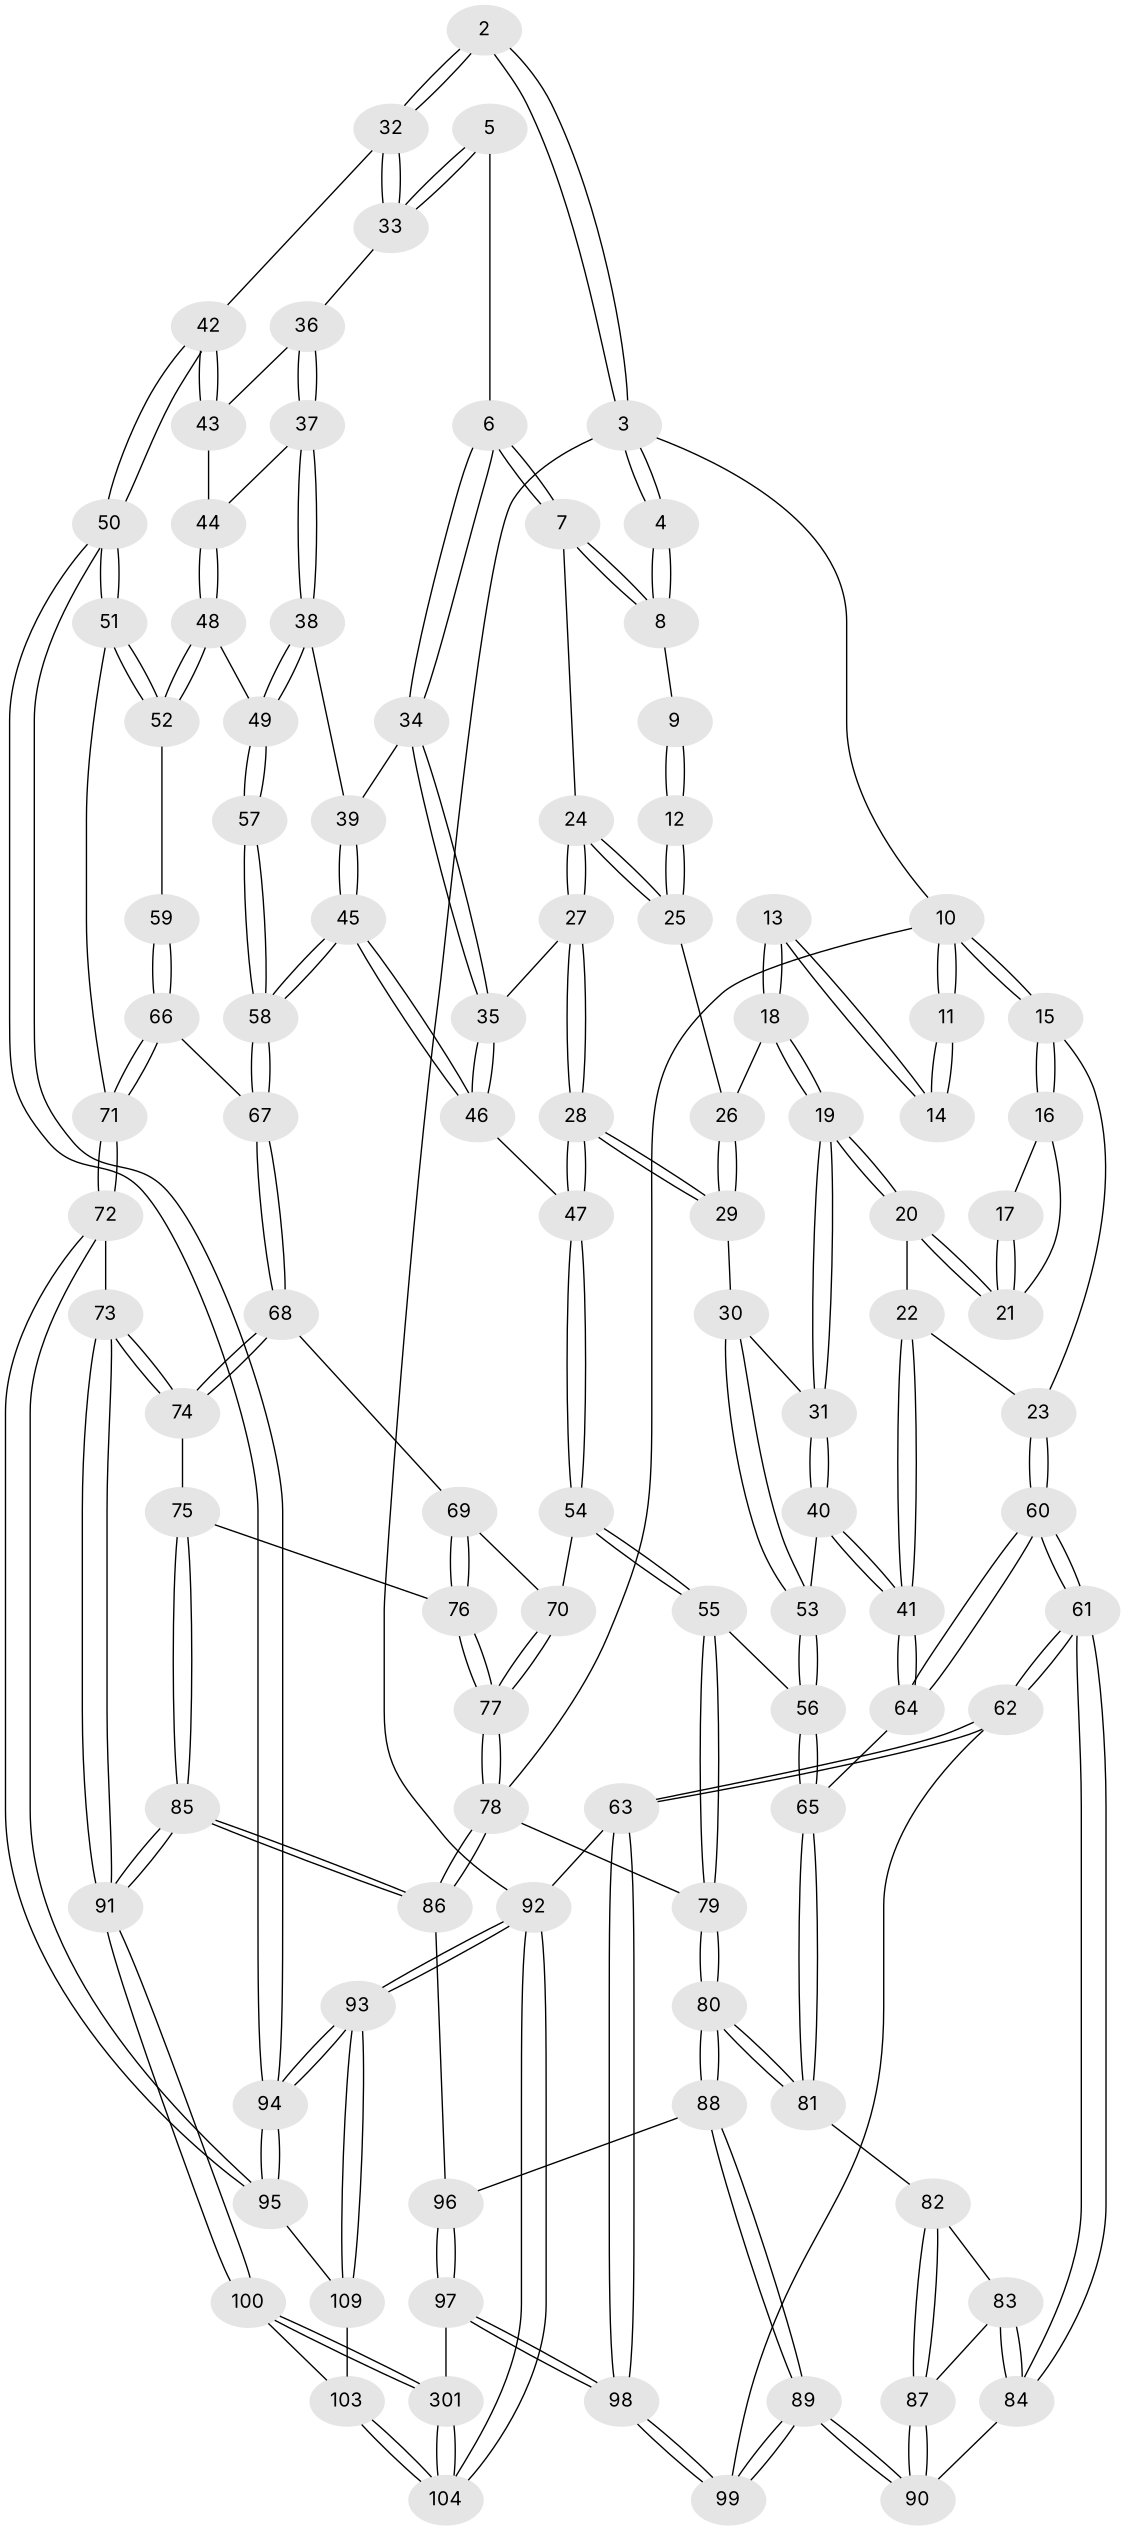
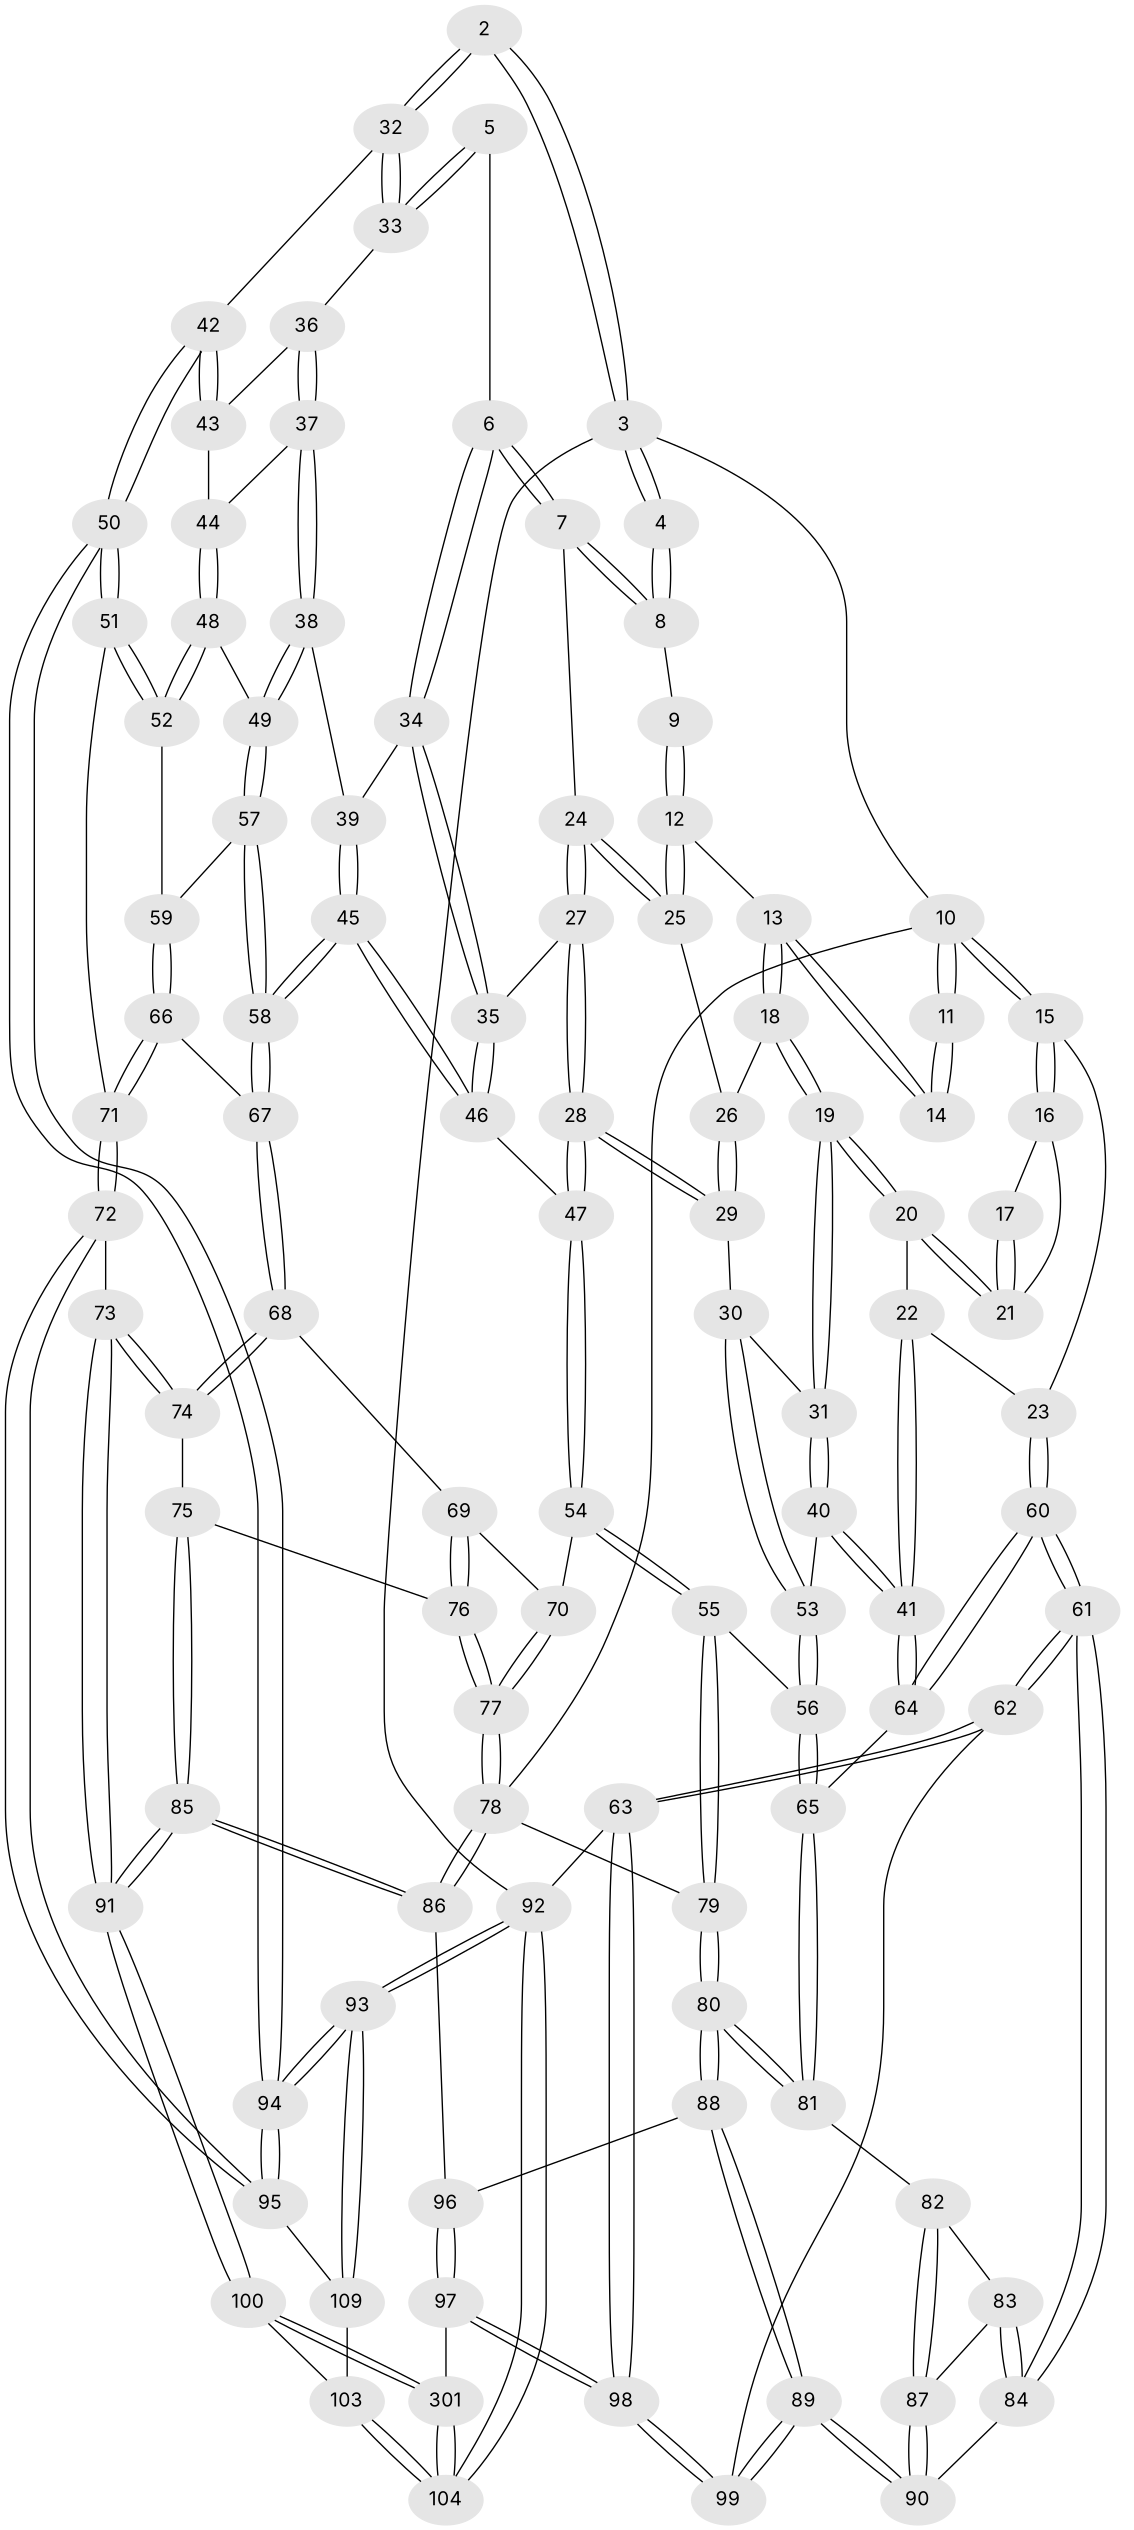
edge "57" -- "59": added
edge "12" -- "13": added
